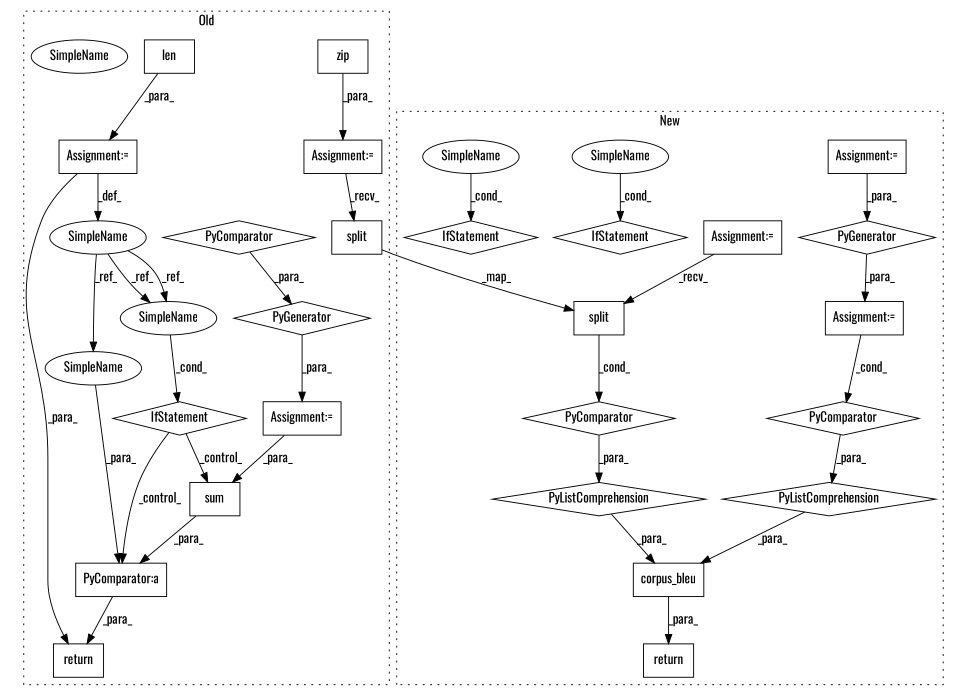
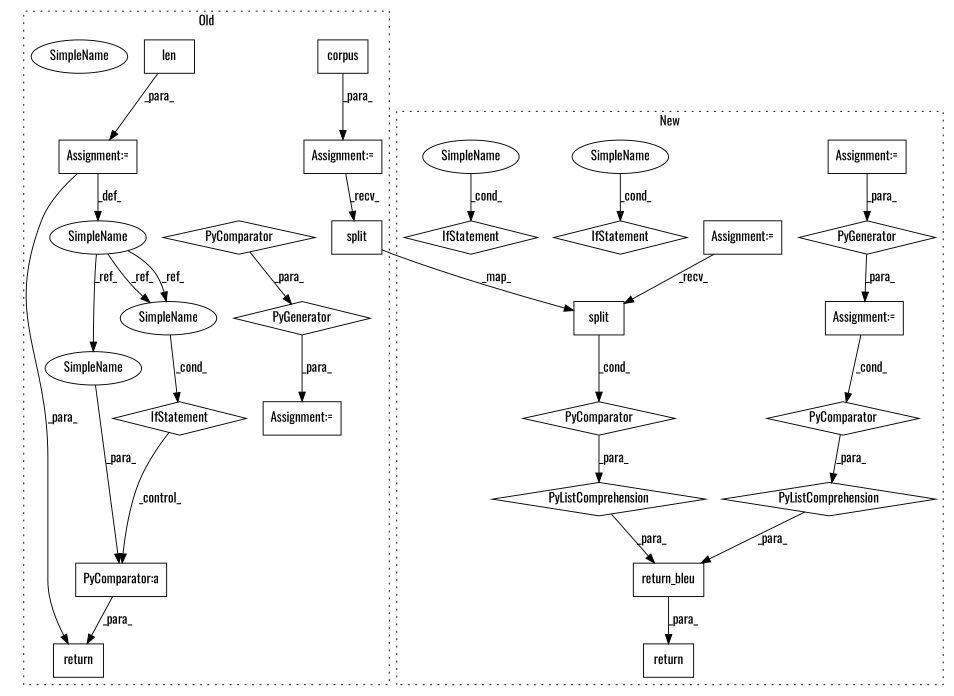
node "zip": label "zip" -> "corpus"
node "sum": removed
node "corpus_bleu": label "corpus_bleu" -> "return_bleu"
